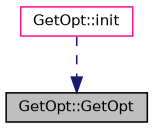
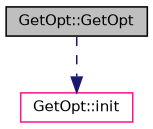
edge "GetOpt::init" -> "GetOpt::GetOpt": reversed
